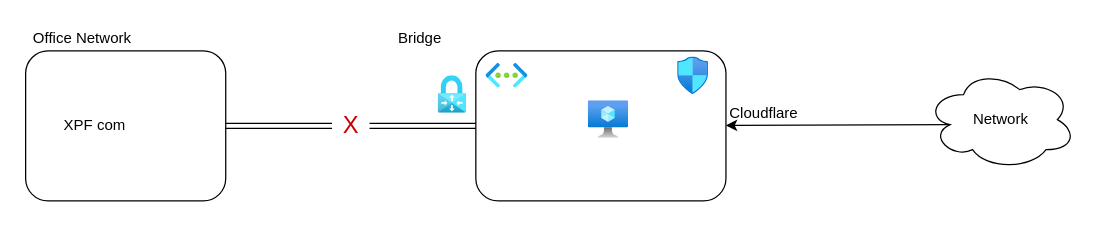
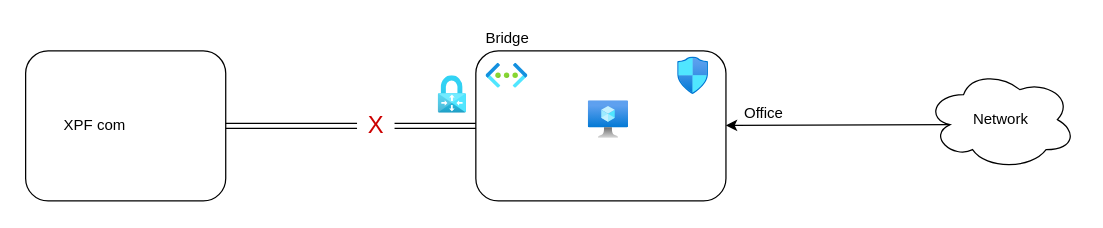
node "Office Network": removed
node "Bridge": moved (419, 38) -> (507, 38)
node "Cloudflare": label "Cloudflare" -> "Office"
node "X": moved (351, 126) -> (376, 126)
